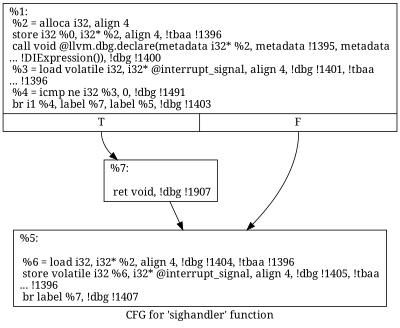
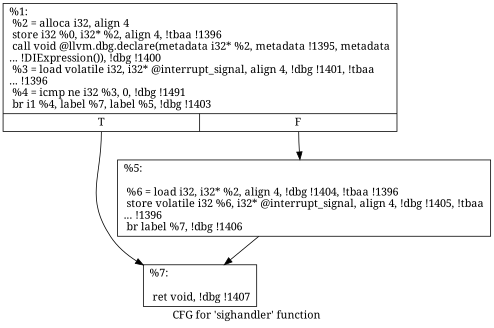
node "%7:": text "ret void, !dbg !1907" -> "ret void, !dbg !1407"
edge "%7:" -> "%5:": reversed
node "%5:": text "br label %7, !dbg !1407" -> "br label %7, !dbg !1406"
